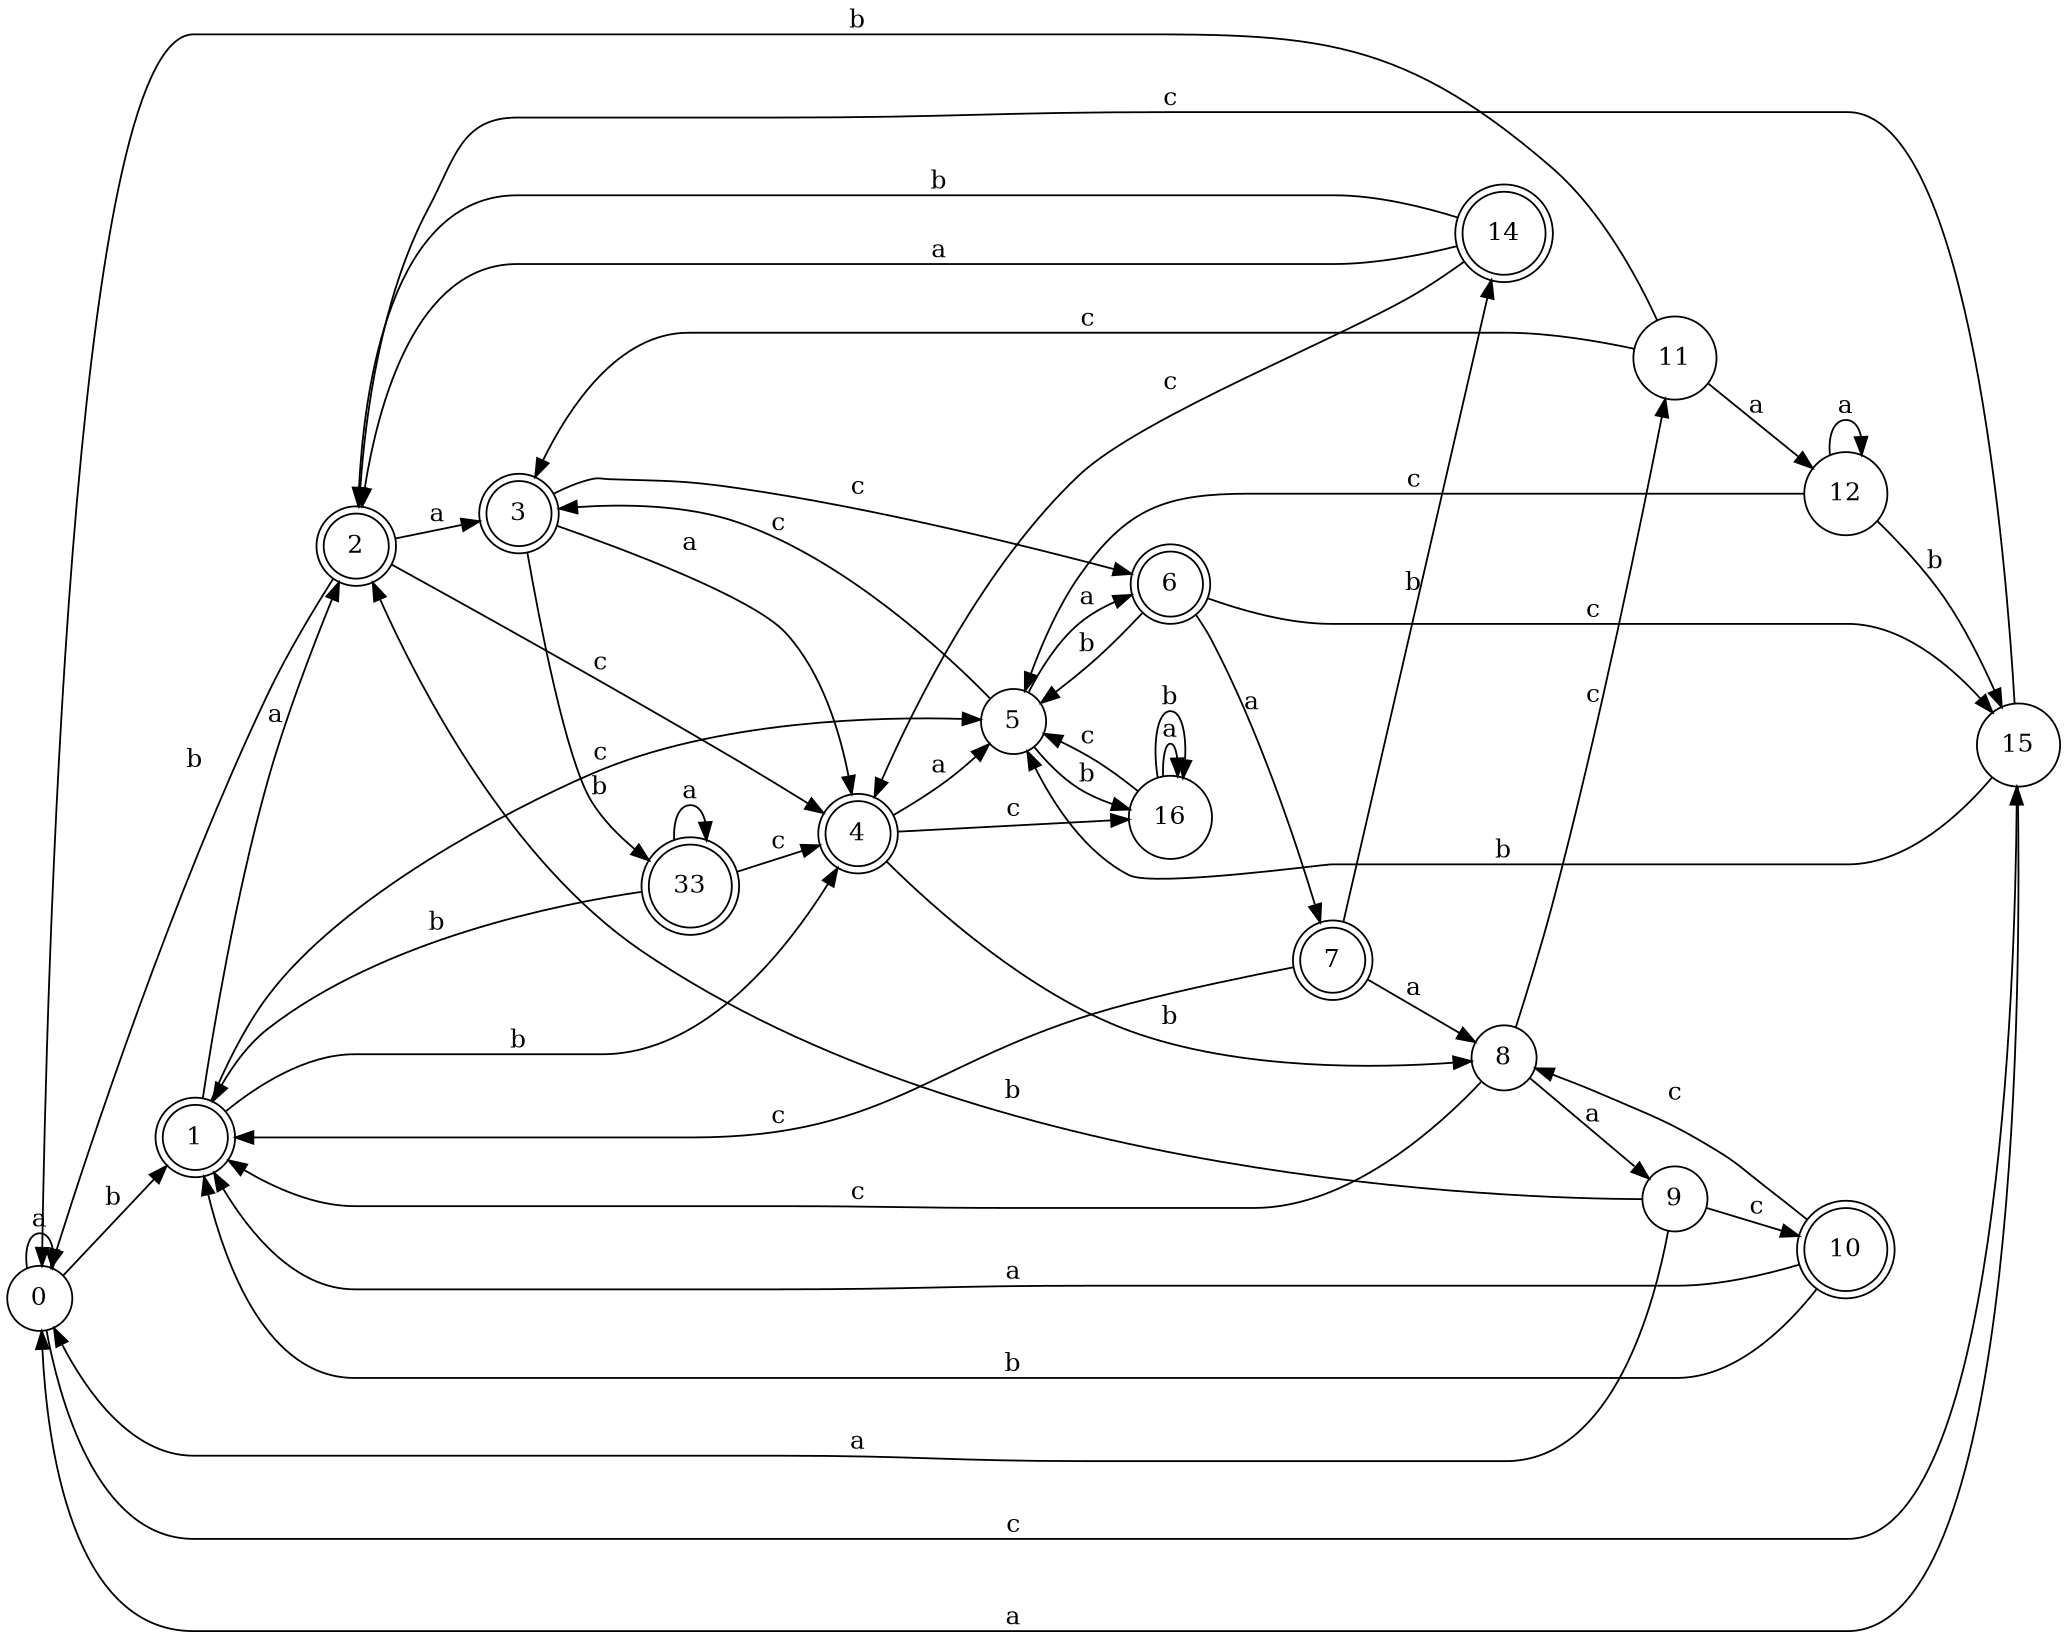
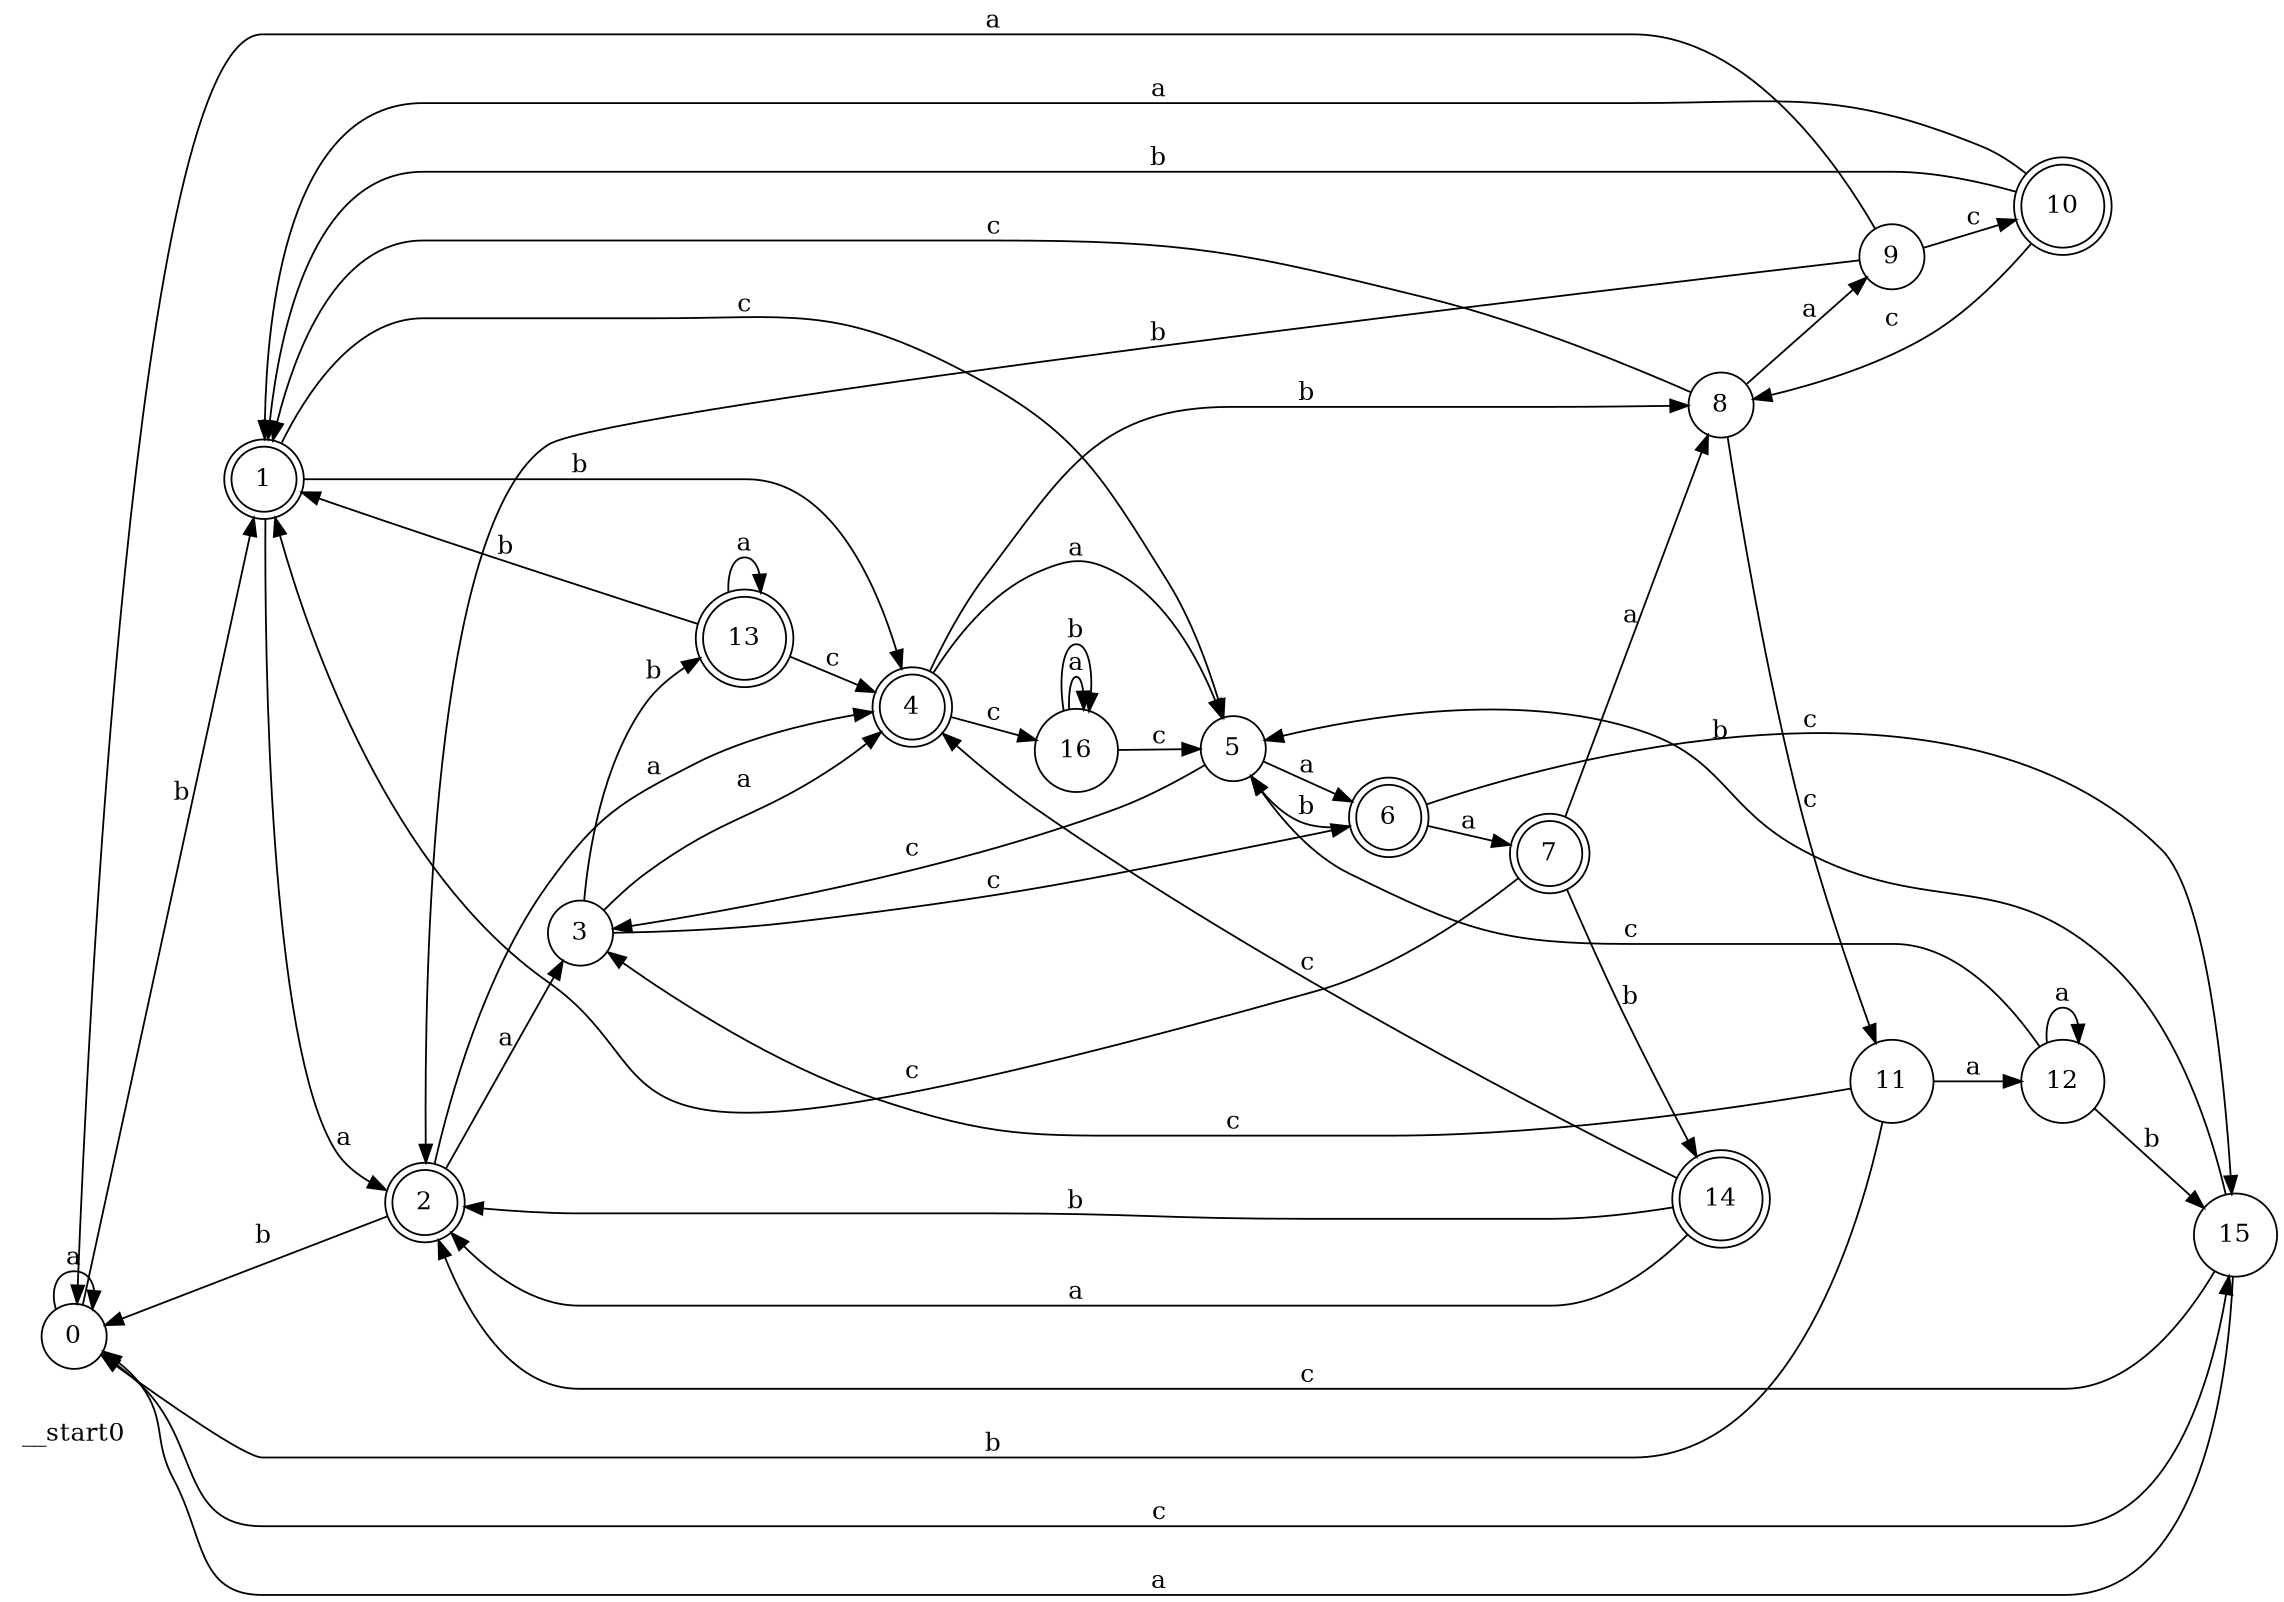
node "3": shape doublecircle -> circle
edge "2" -> "4": label "c" -> "a"
edge "5" -> "16": removed, label "b"
node "33": label "33" -> "13"
node "__start0": added
